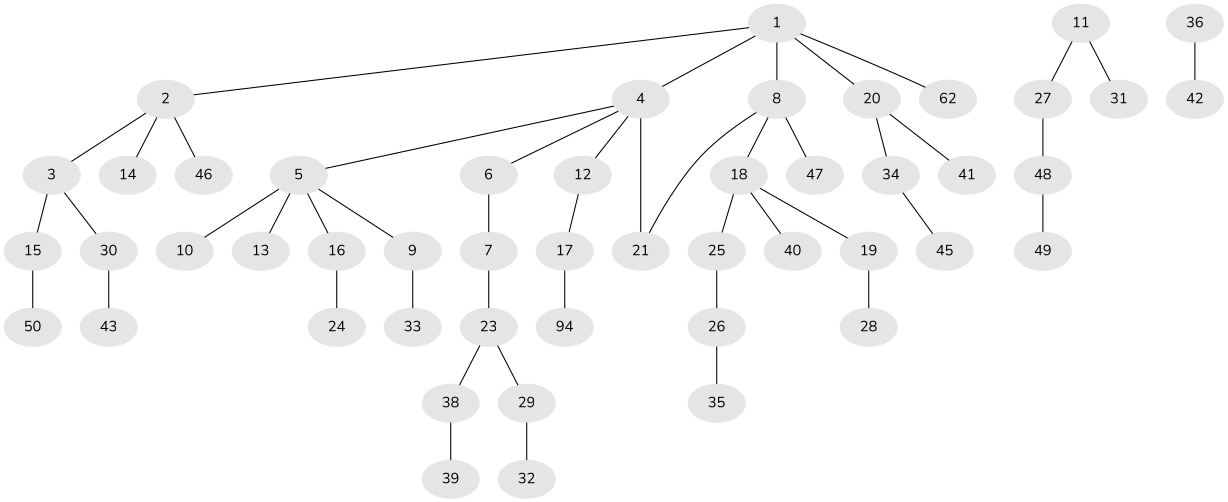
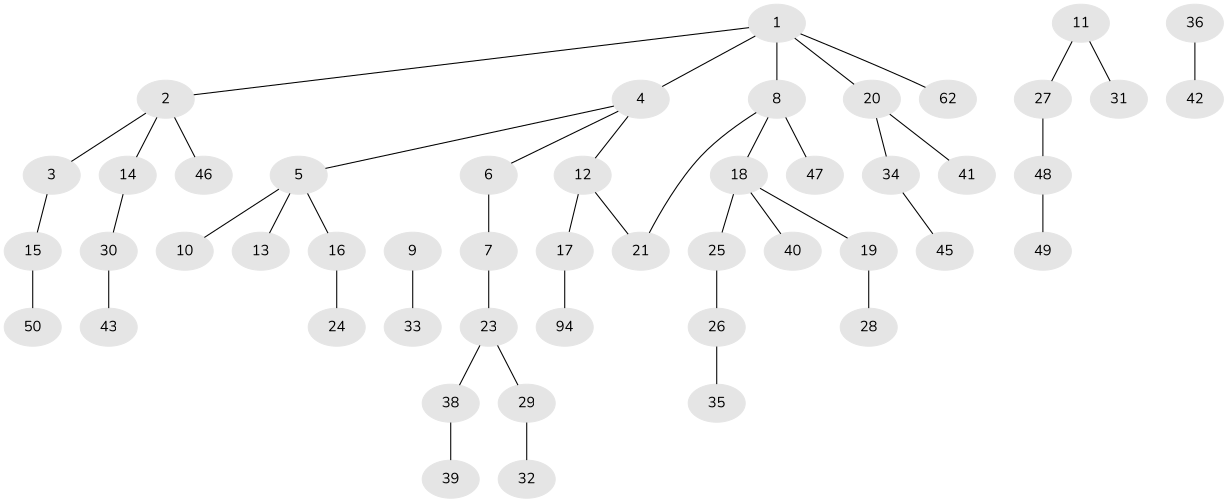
edge "4" -- "21": now "12" -- "21"
edge "3" -- "30": now "14" -- "30"
edge "5" -- "9": removed
